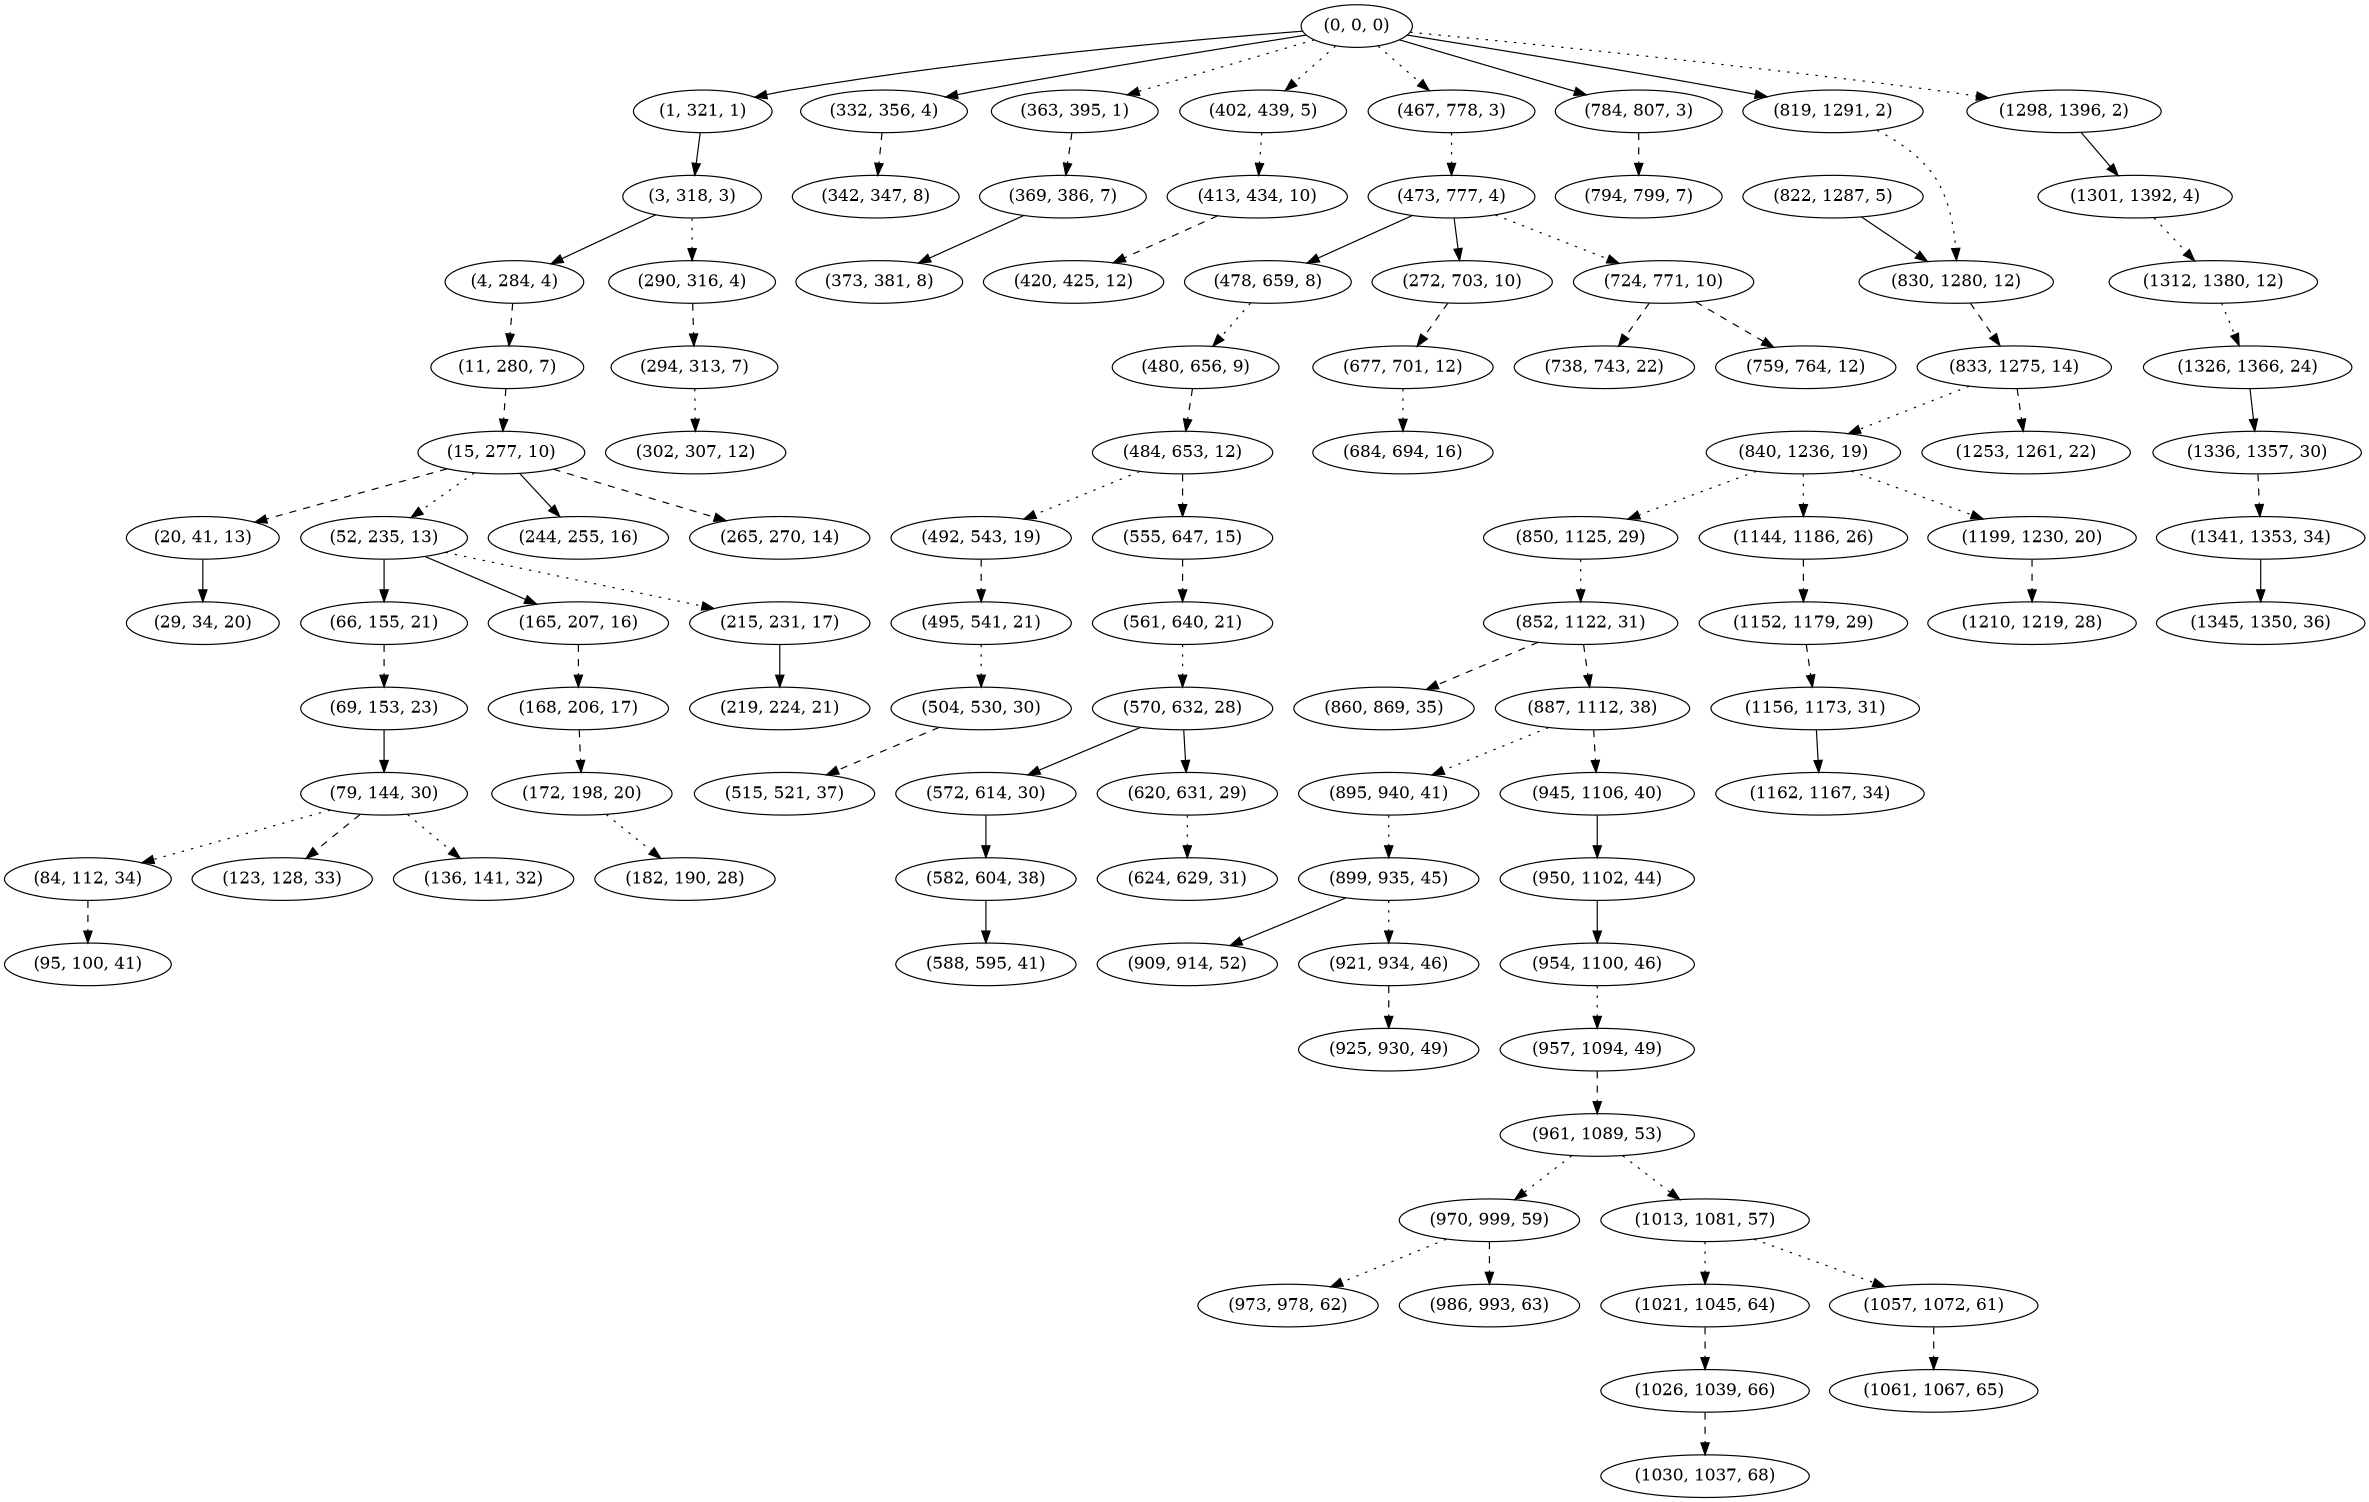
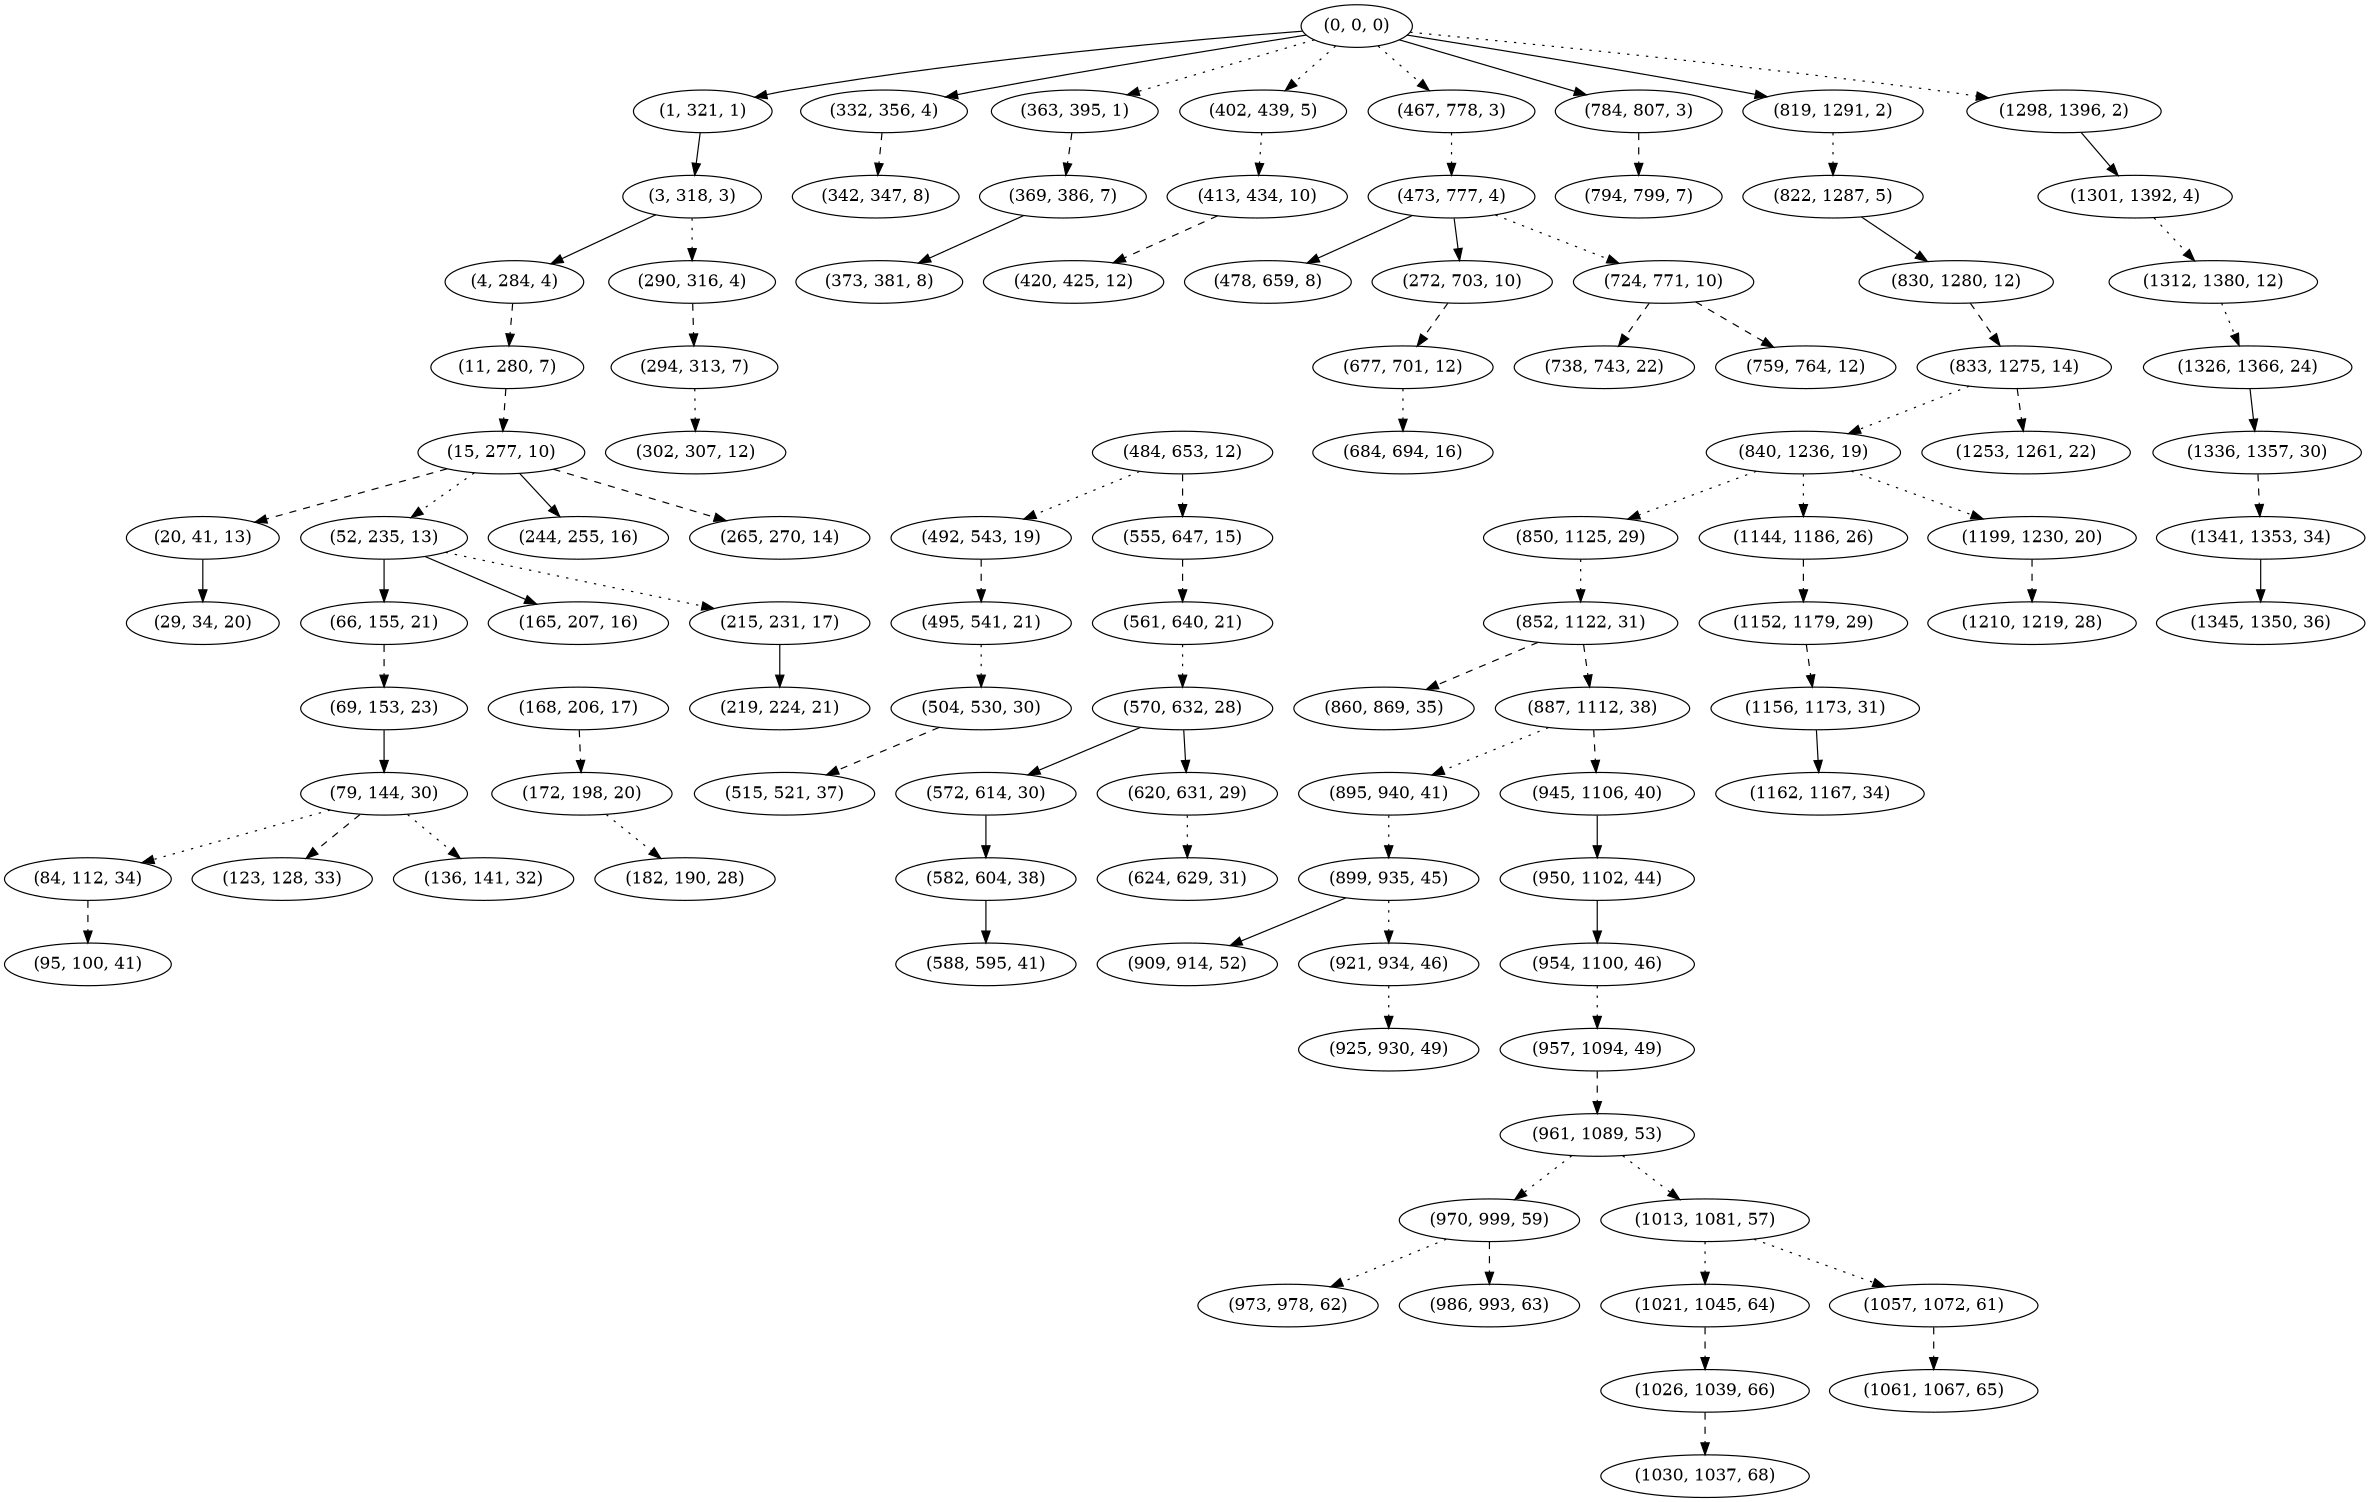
edge "(819, 1291, 2)" -> "(830, 1280, 12)": now "(819, 1291, 2)" -> "(822, 1287, 5)"
node "(480, 656, 9)": removed
edge "(165, 207, 16)" -> "(168, 206, 17)": removed
edge "(921, 934, 46)" -> "(925, 930, 49)": style dashed -> dotted
